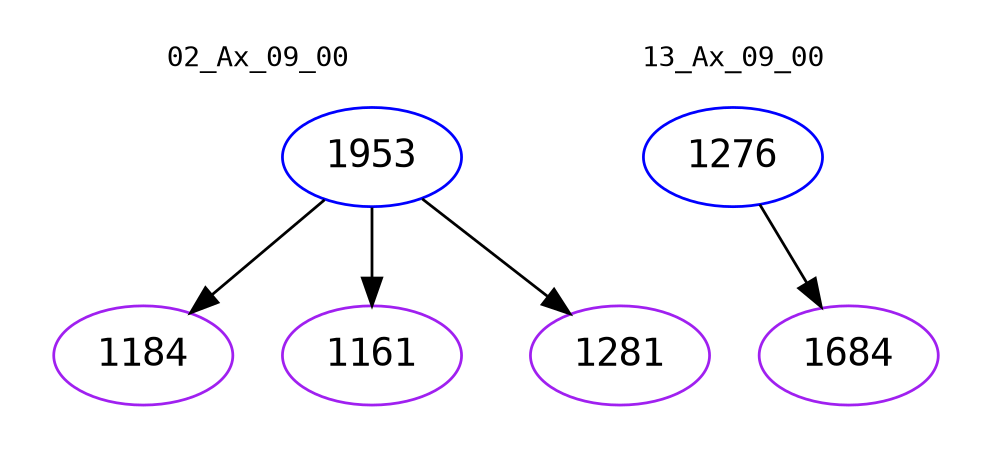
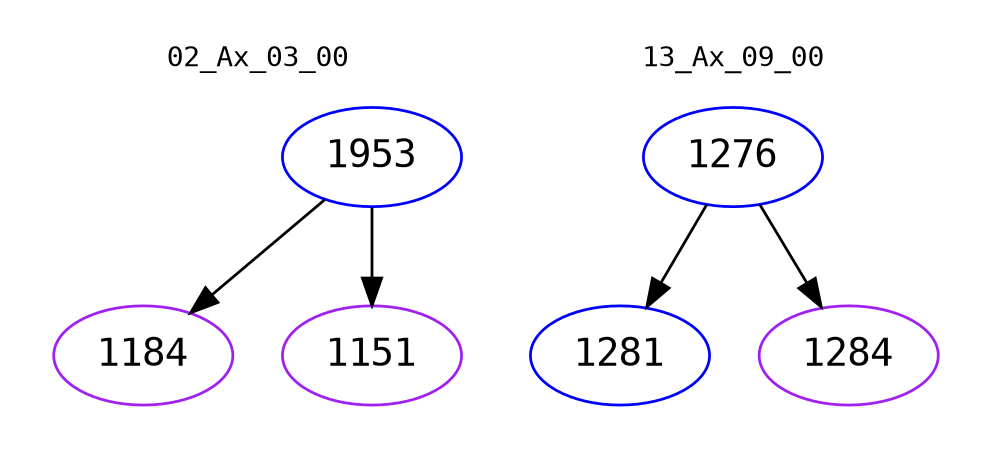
cluster "02_Ax_09_00": label "02_Ax_09_00" -> "02_Ax_03_00"
edge "1953" -> "1281": now "1276" -> "1281"
node "1161": label "1161" -> "1151"
node "1281": color purple -> blue
node "1684": label "1684" -> "1284"
